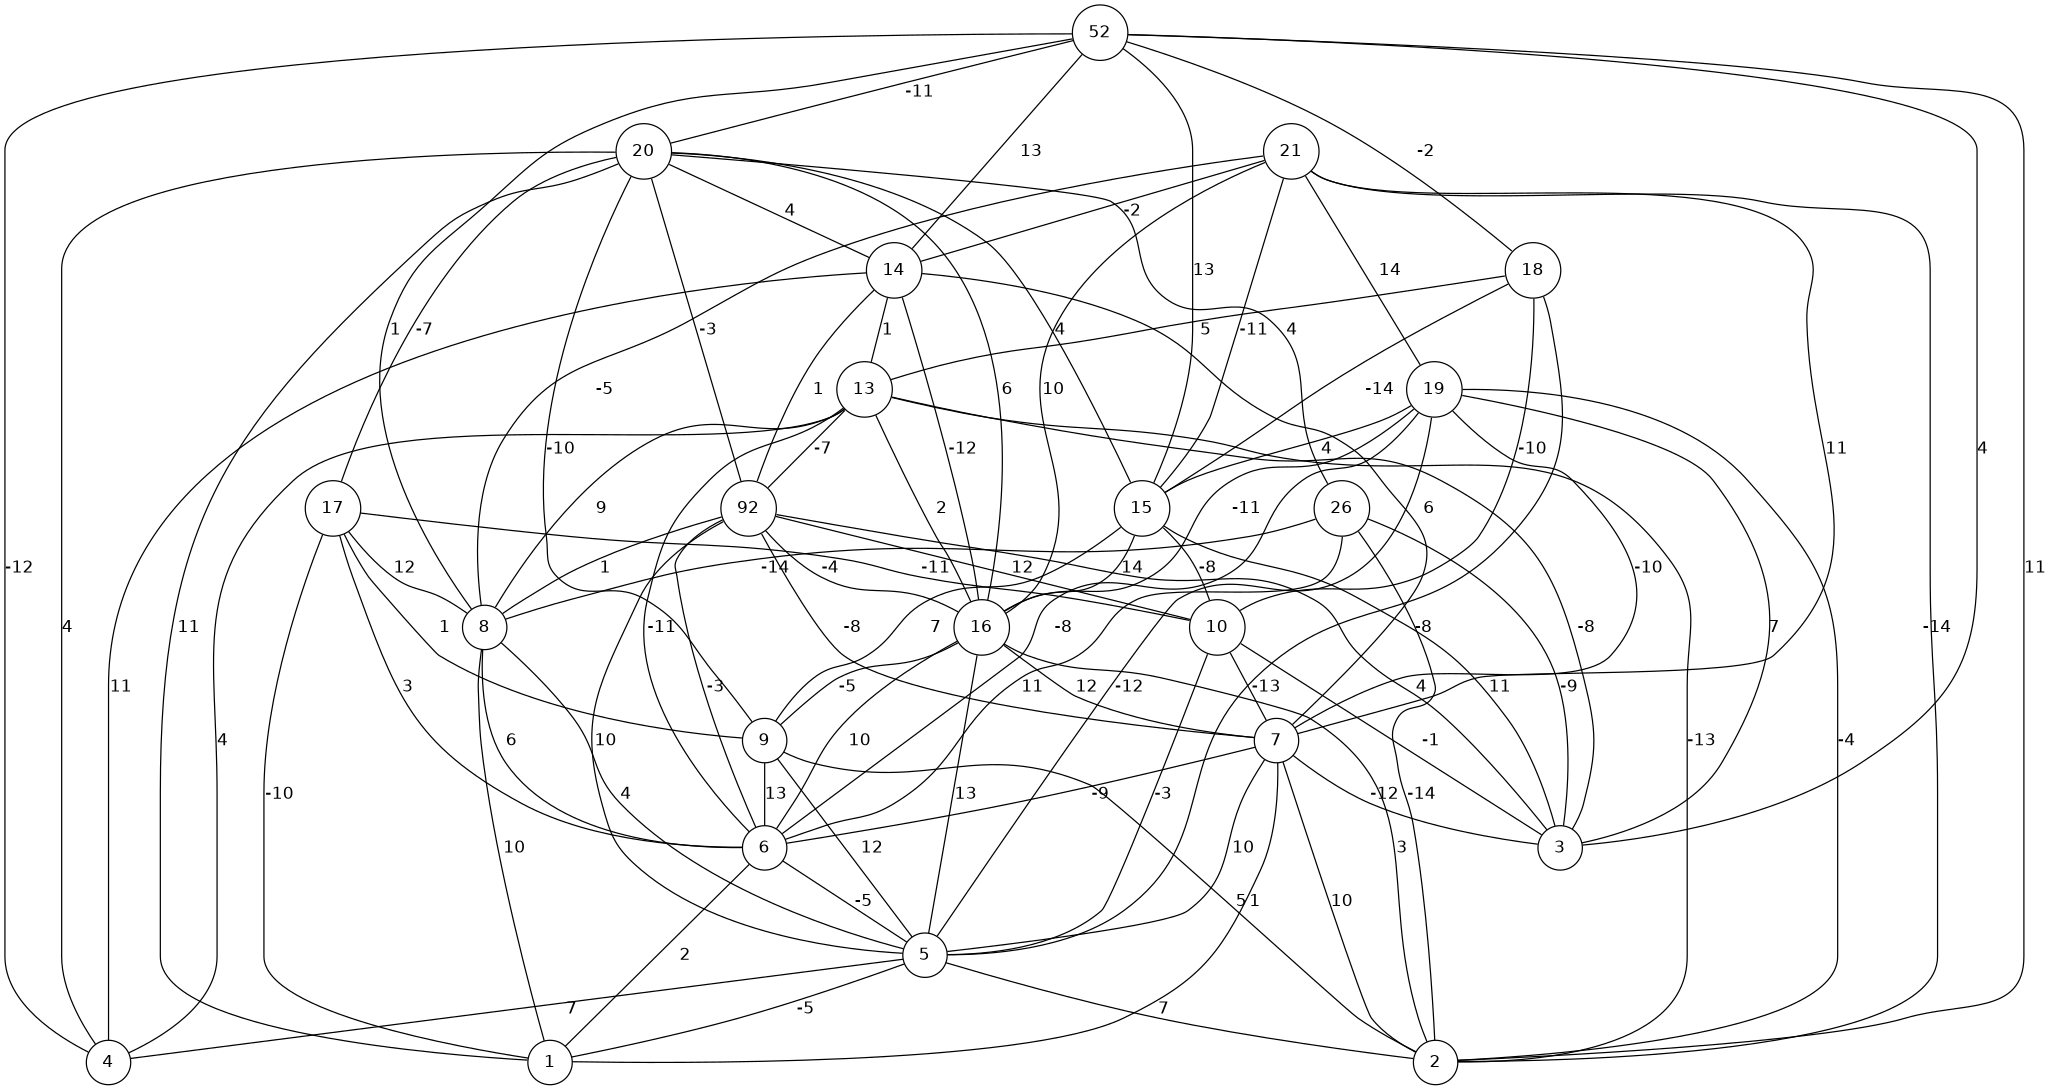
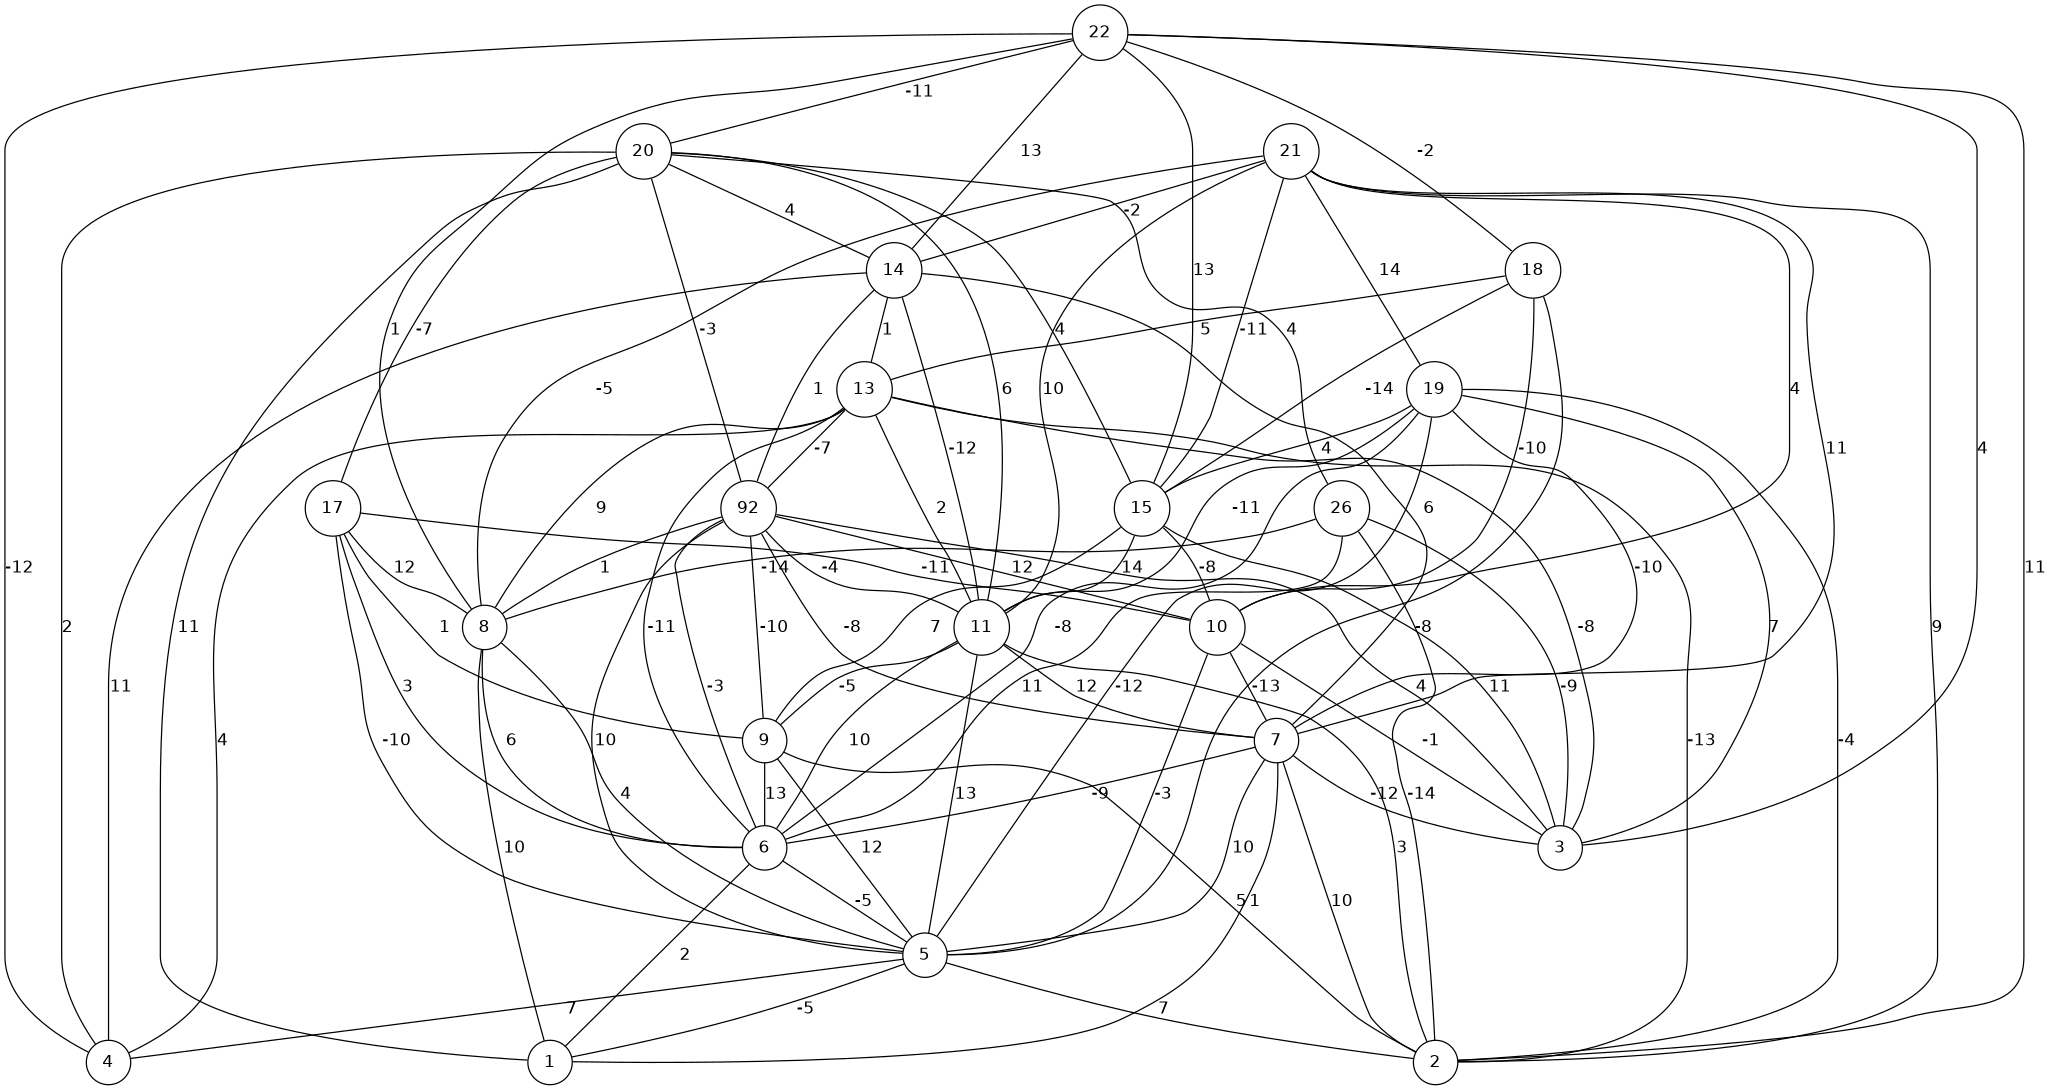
node "52": label "52" -> "22"
edge "21" -- "10": added, label "4"
edge "20" -- "9": now "92" -- "9"
edge "20" -- "4": label "4" -> "2"
node "16": label "16" -> "11"
edge "21" -- "2": label "-14" -> "9"
edge "17" -- "1": now "17" -- "5"
